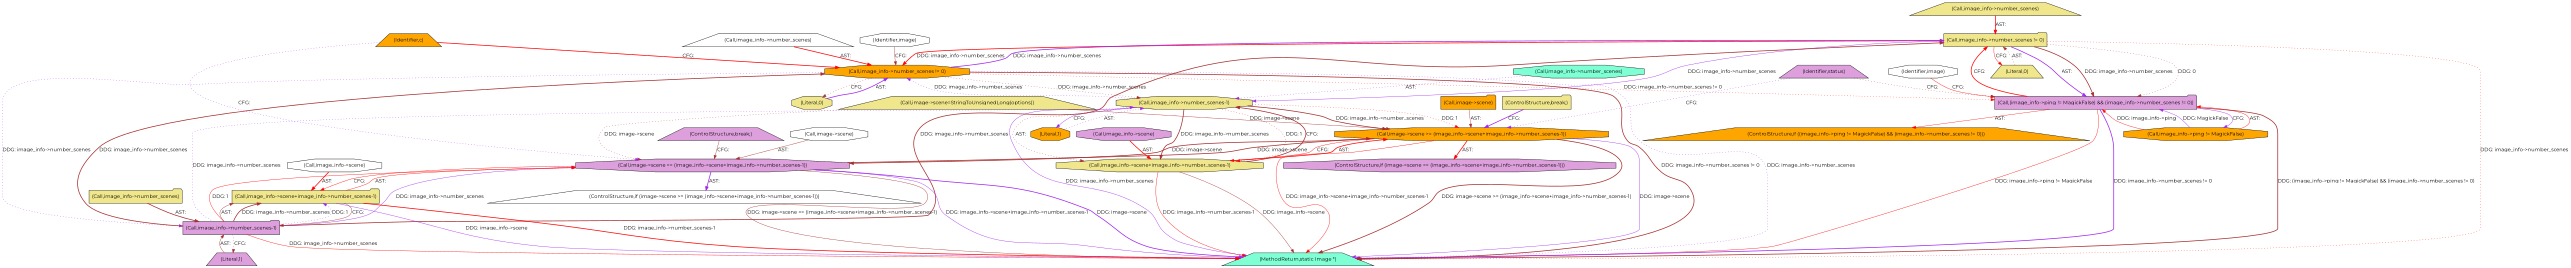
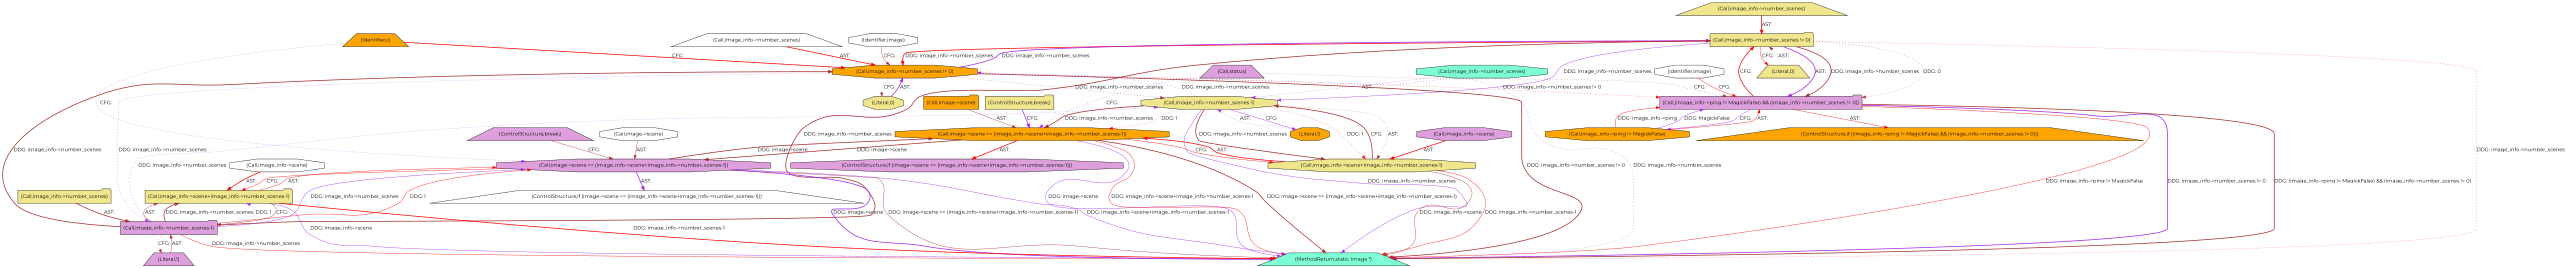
node "(Identifier,status)": label "(Identifier,status)" -> "(Call,status)"
node "(Call,image->scene=StringToUnsignedLong(options))": removed
